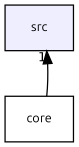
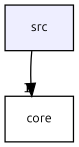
edge "core" -> "src": reversed
